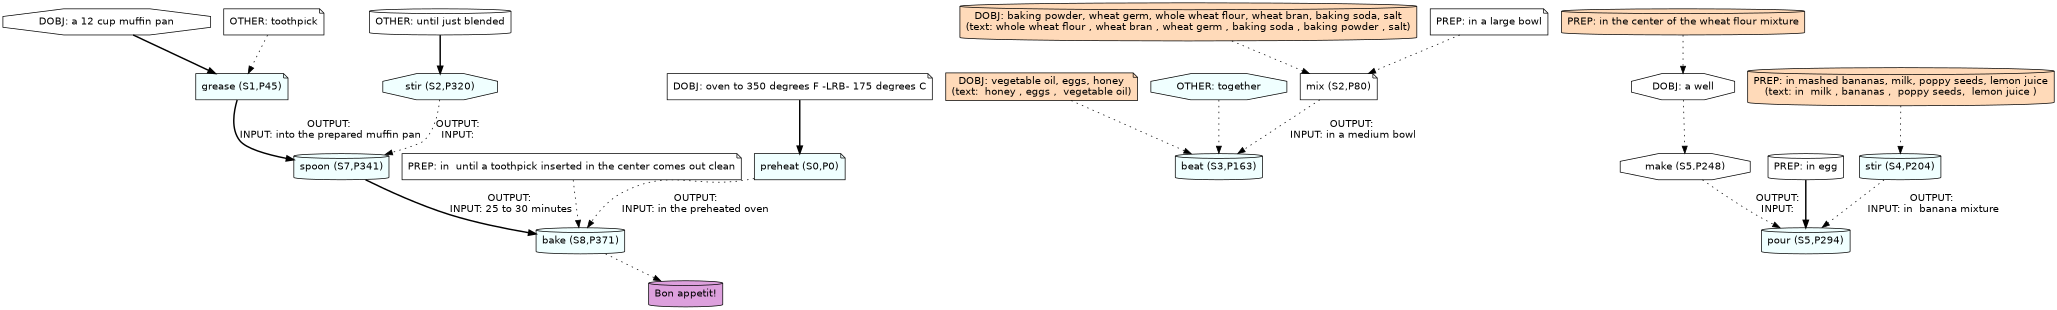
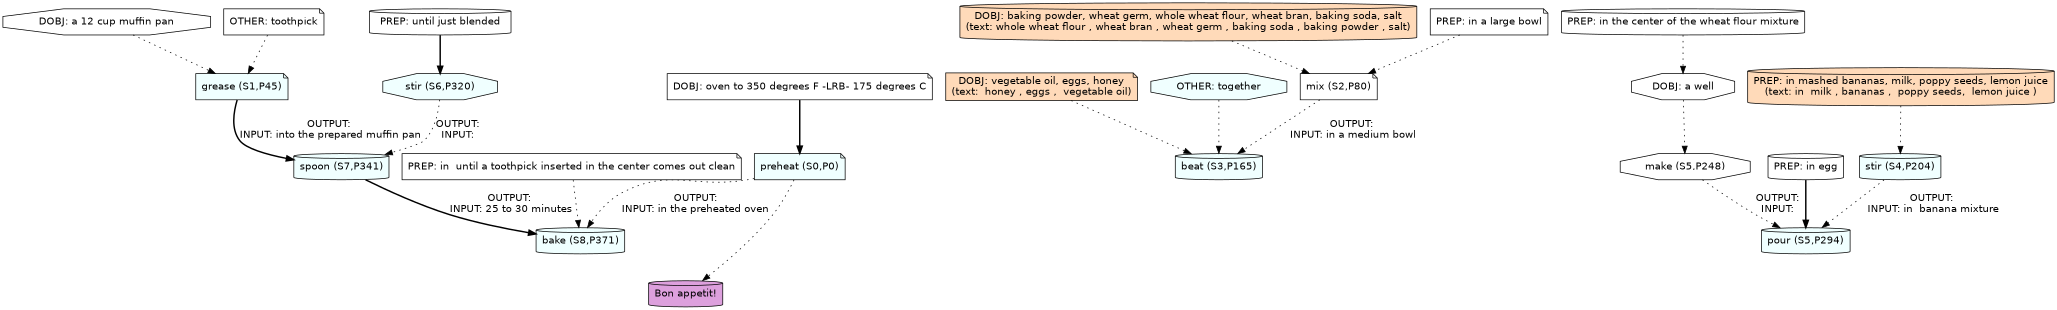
node "OTHER: until just blended": label "OTHER: until just blended" -> "PREP: until just blended"
node "PREP: in the center of the wheat flour mixture": fillcolor peachpuff -> white
edge "DOBJ: a 12 cup muffin pan" -> "grease (S1,P45)": style bold -> dotted
node "stir (S2,P320)": label "stir (S2,P320)" -> "stir (S6,P320)"
node "beat (S3,P163)": label "beat (S3,P163)" -> "beat (S3,P165)"
edge "bake (S8,P371)" -> "Bon appetit!": now "preheat (S0,P0)" -> "Bon appetit!"
